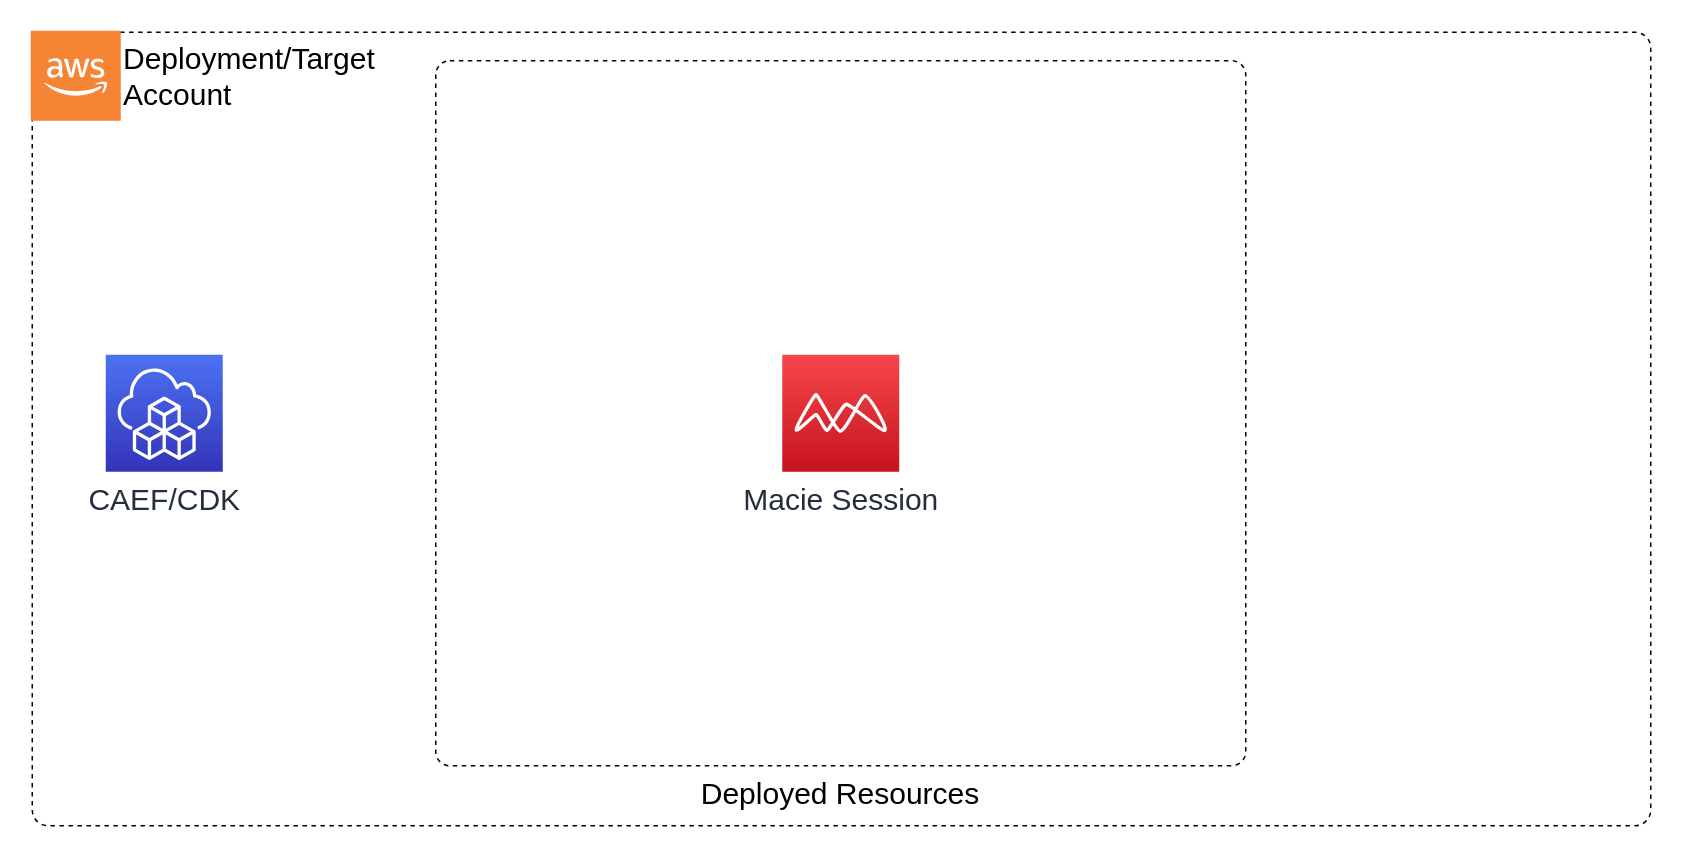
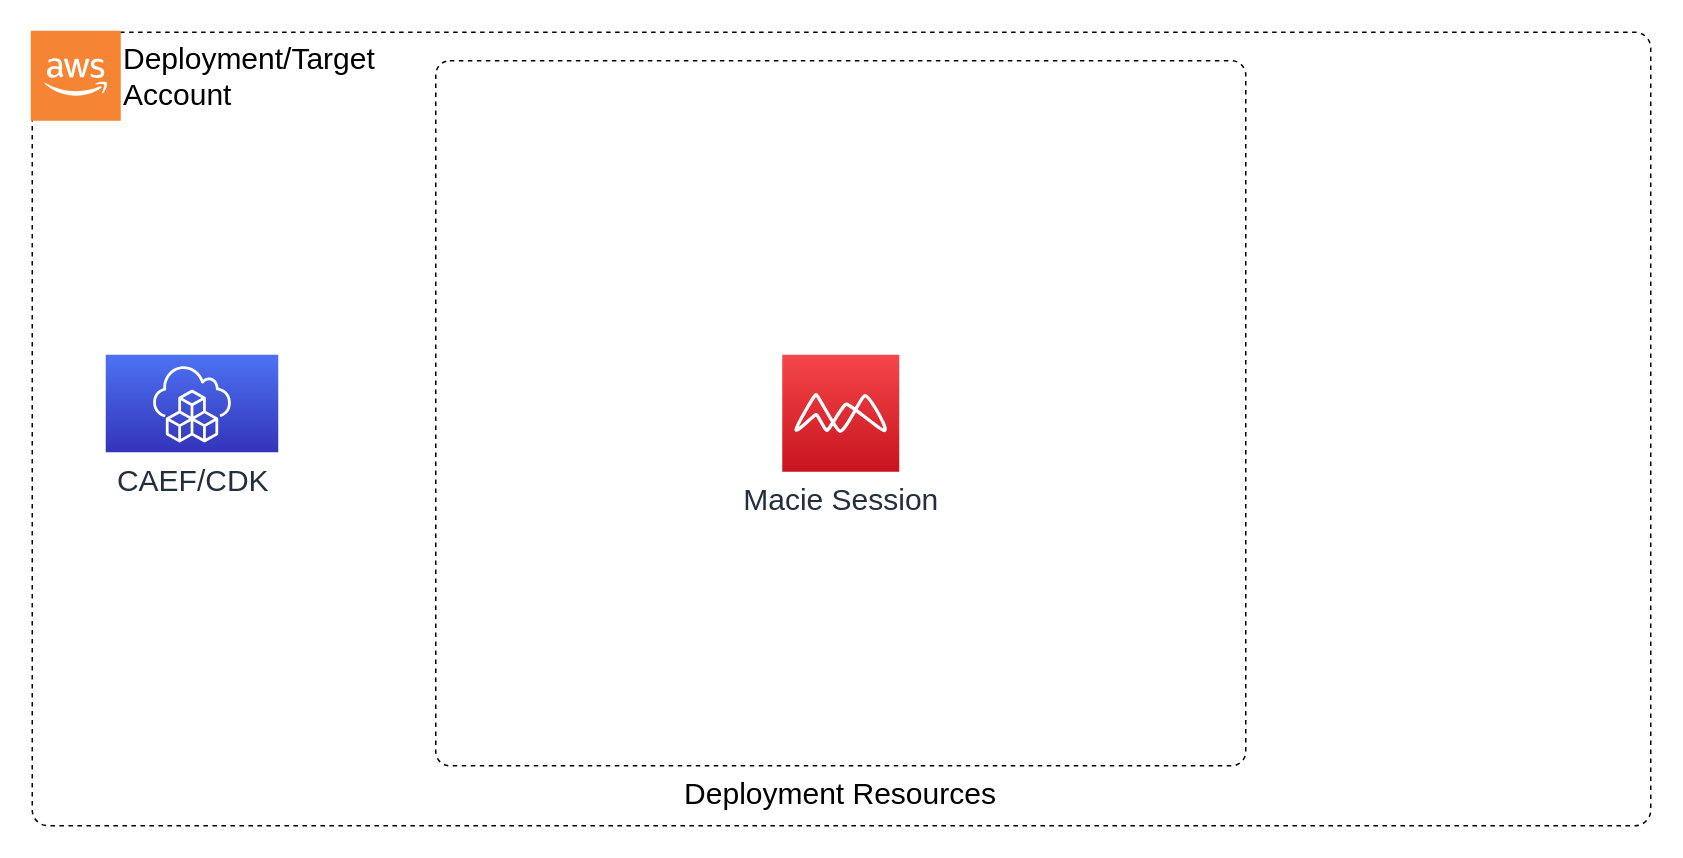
node "CAEF/CDK": size 117x117 -> 173x98
node "Deployed Resources": label "Deployed Resources" -> "Deployment Resources"
